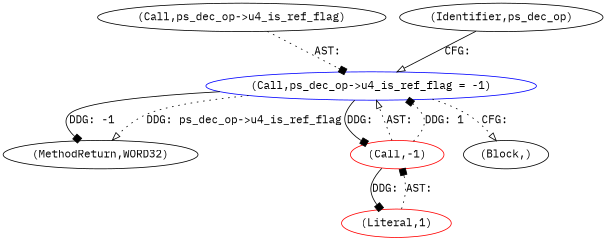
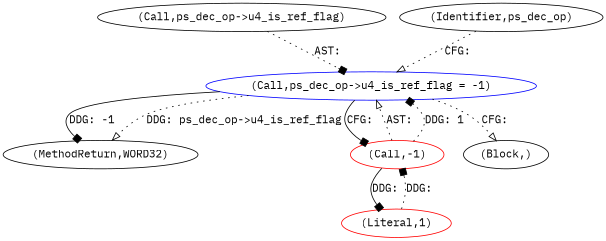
edge "(Identifier,ps_dec_op)" -> "(Call,ps_dec_op->u4_is_ref_flag = -1)": style solid -> dotted
edge "(Call,ps_dec_op->u4_is_ref_flag = -1)" -> "(Call,-1)": label "DDG: " -> "CFG: "
edge "(Literal,1)" -> "(Call,-1)": label "AST: " -> "DDG: "
